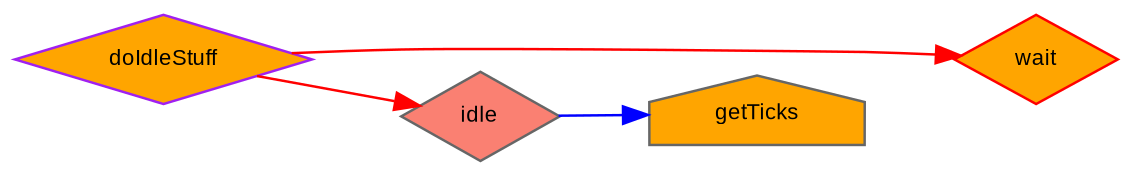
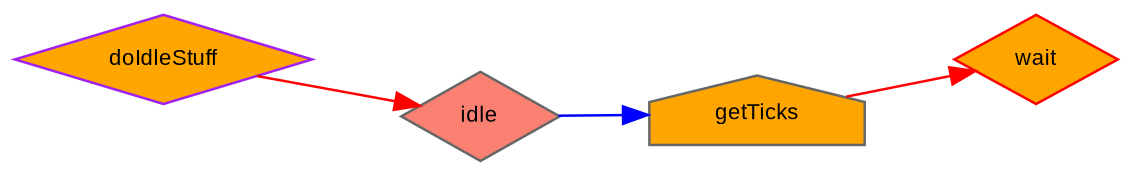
edge "doIdleStuff" -> "wait": now "getTicks" -> "wait"
